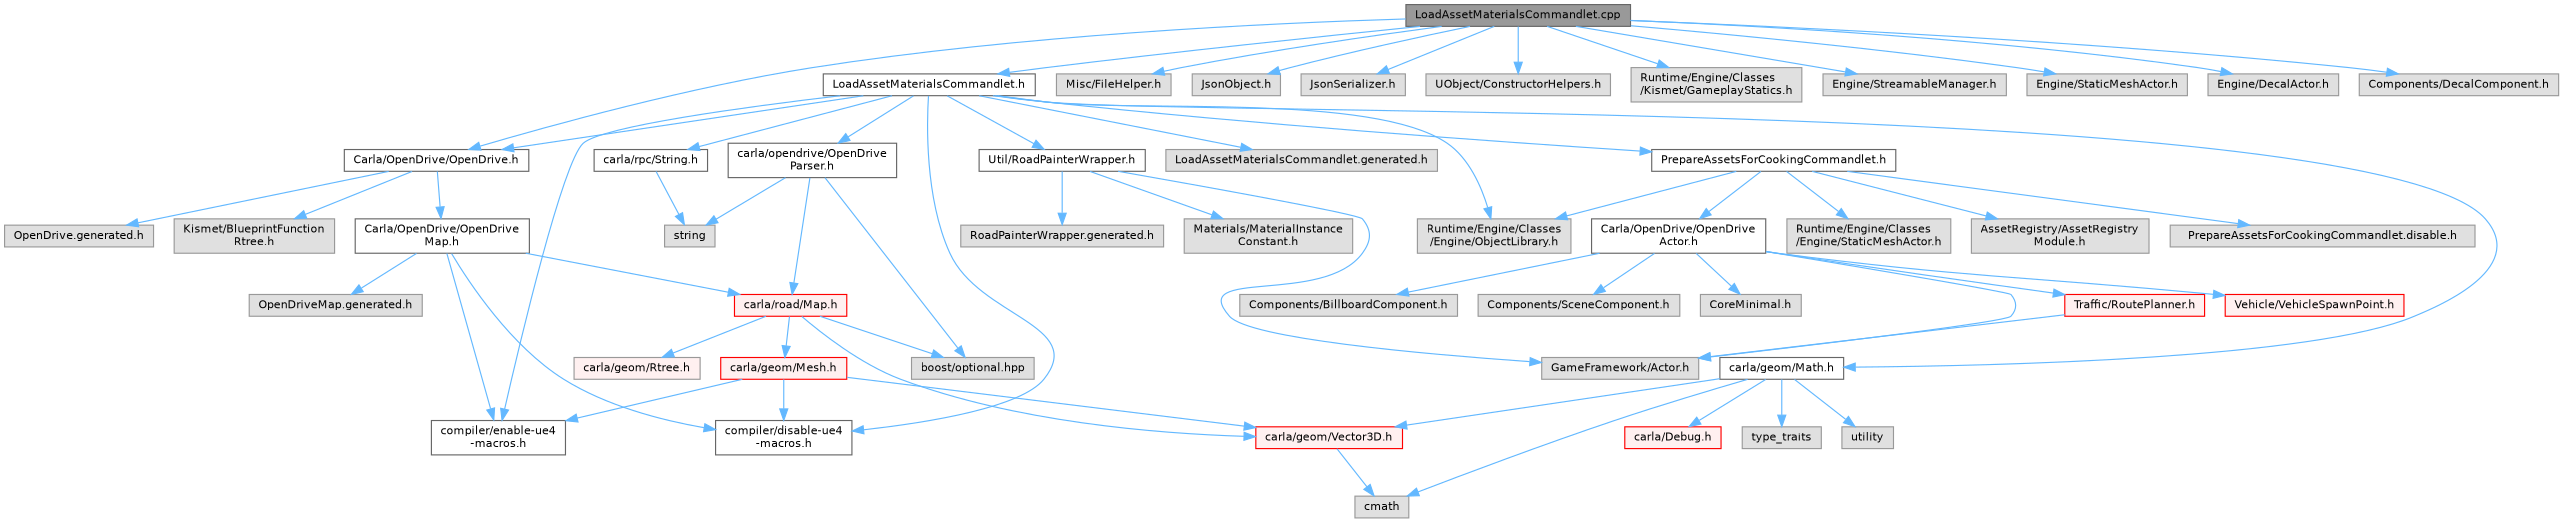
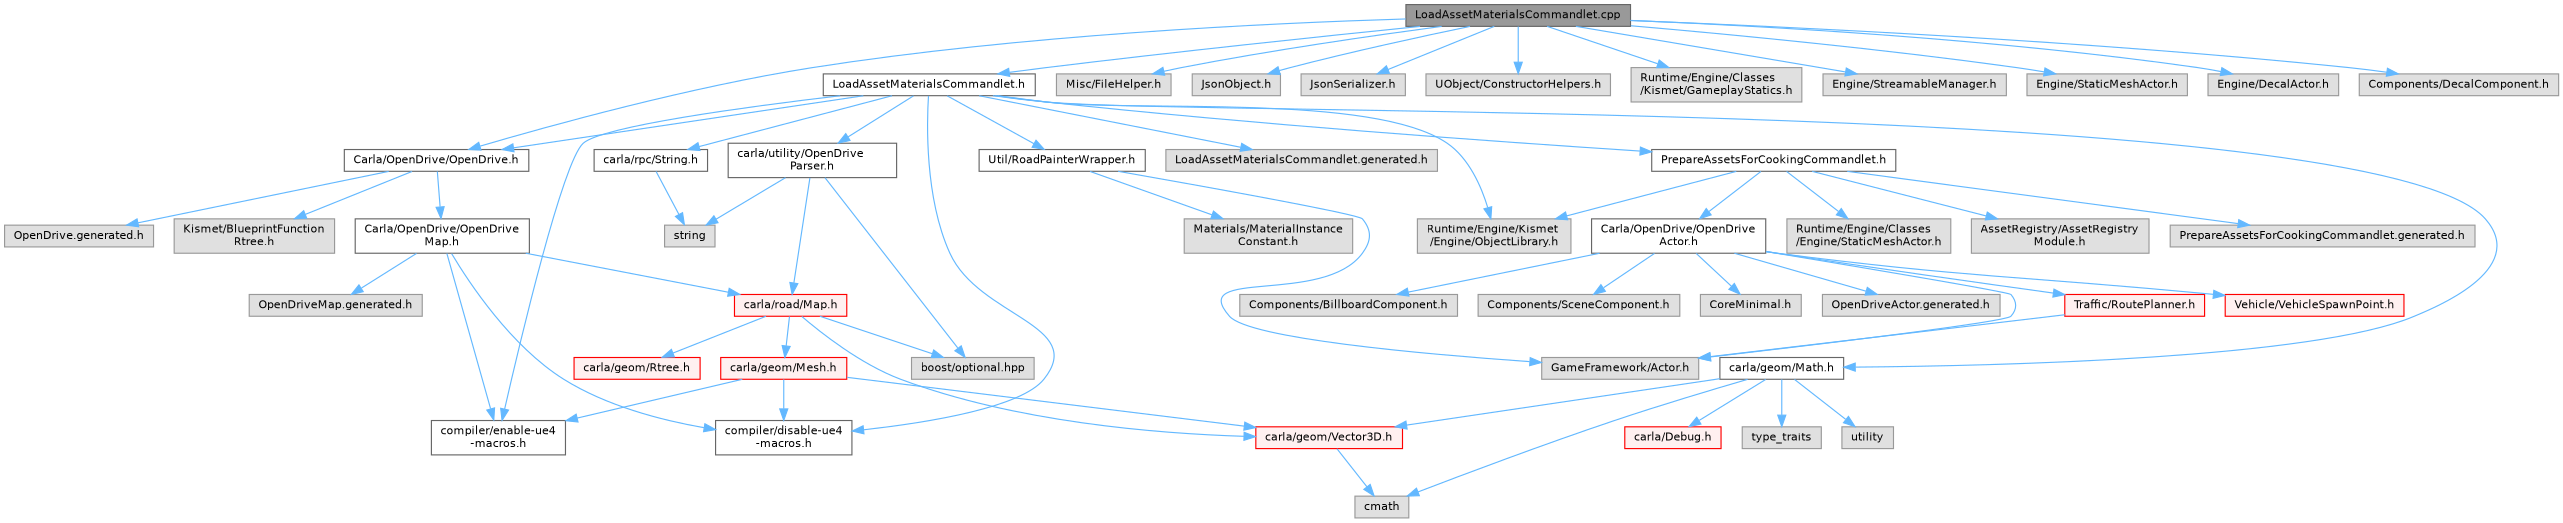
node "carla/opendrive/OpenDrive Parser.h": label "carla/opendrive/OpenDrive Parser.h" -> "carla/utility/OpenDrive Parser.h"
node "RoadPainterWrapper.generated.h": removed
node "Runtime/Engine/Classes /Engine/ObjectLibrary.h": label "Runtime/Engine/Classes /Engine/ObjectLibrary.h" -> "Runtime/Engine/Kismet /Engine/ObjectLibrary.h"
node "PrepareAssetsForCookingCommandlet.disable.h": label "PrepareAssetsForCookingCommandlet.disable.h" -> "PrepareAssetsForCookingCommandlet.generated.h"
node "OpenDriveActor.generated.h": added
node "carla/geom/Rtree.h": color grey60 -> red
